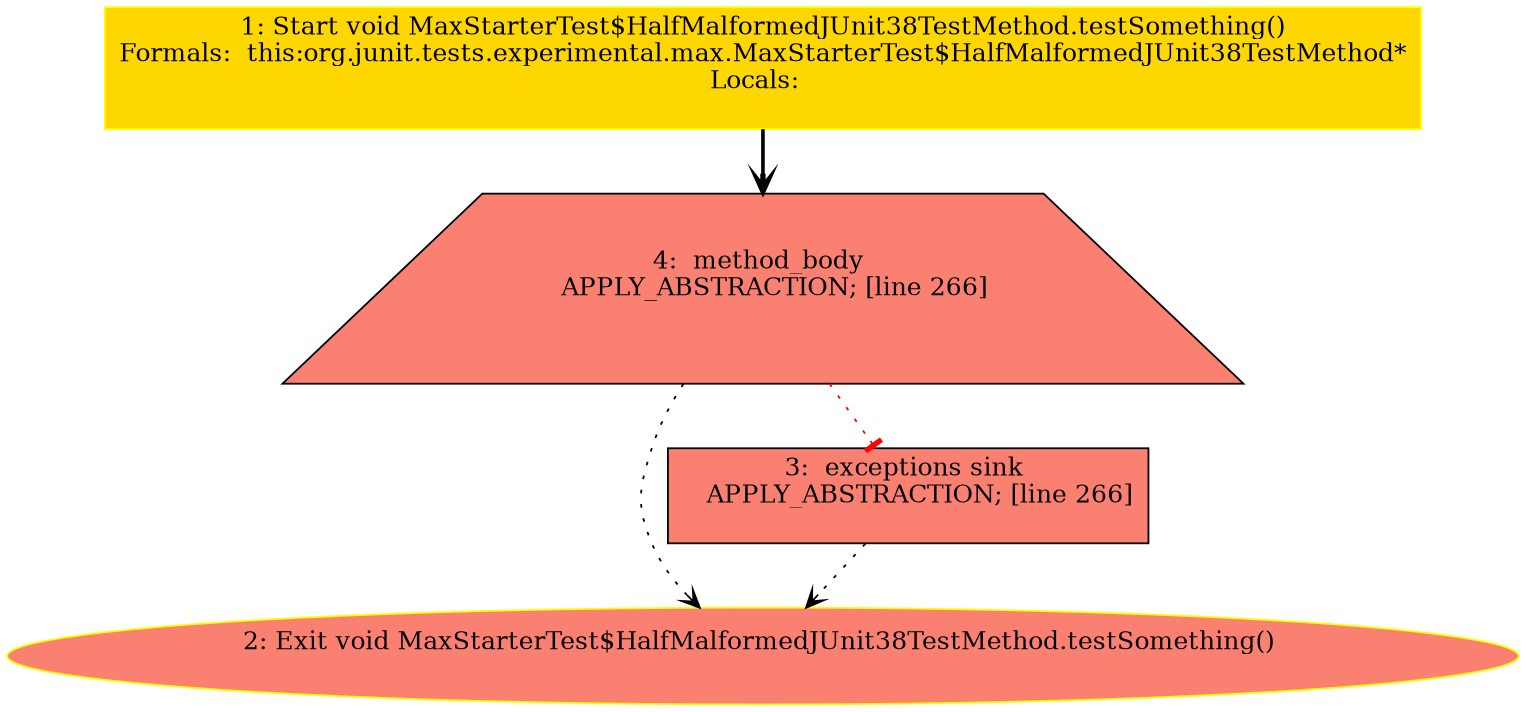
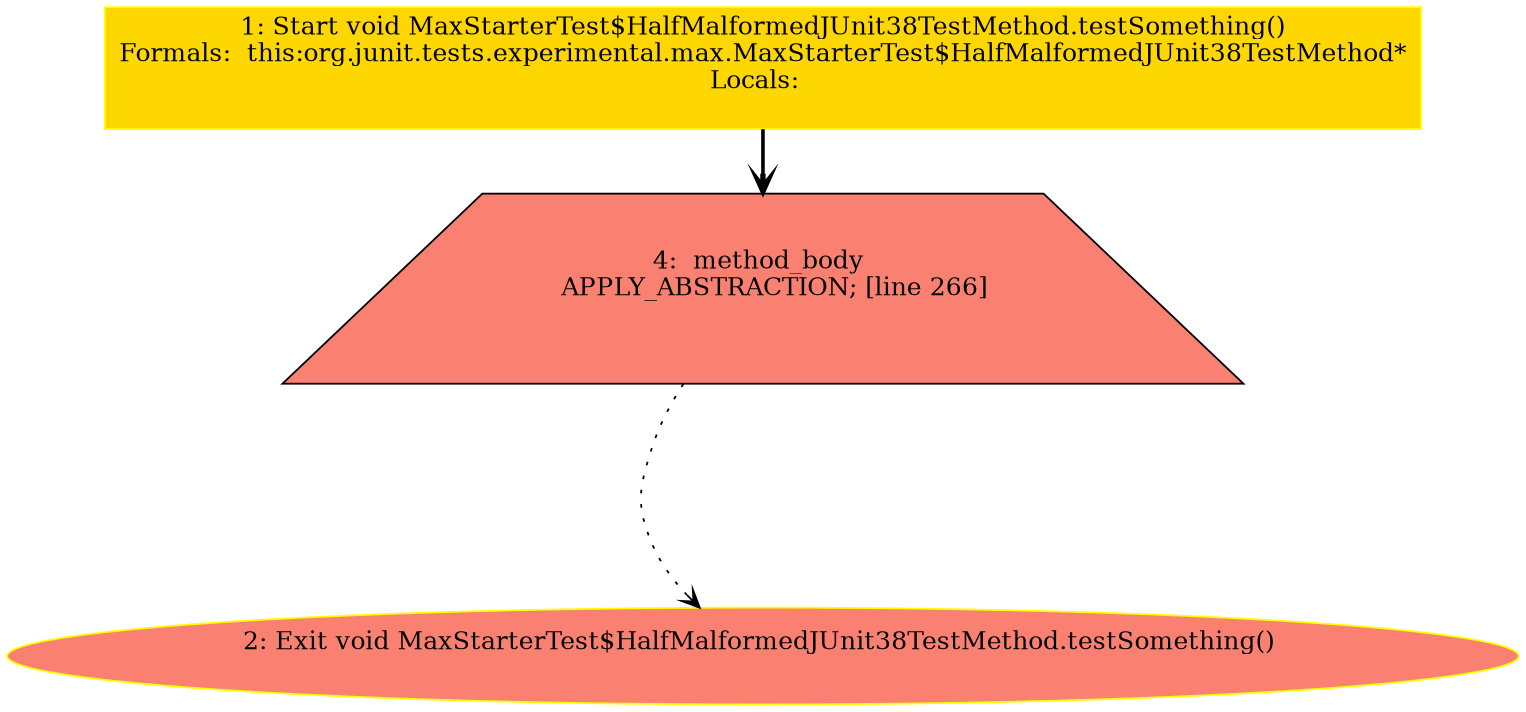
node "3:  exceptions sink APPLY_ABSTRACTION; [line 266]": removed
